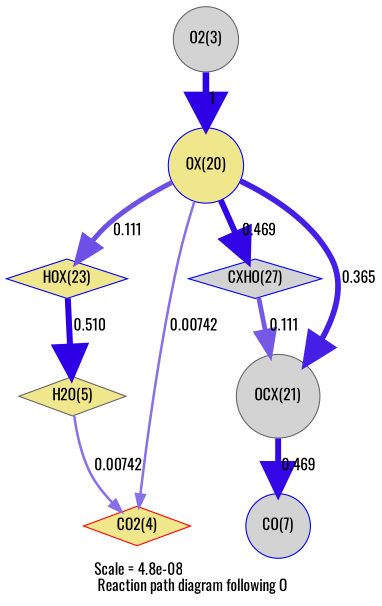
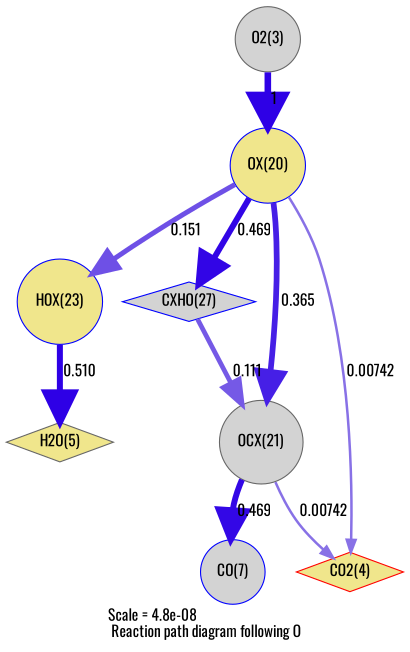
edge "OX(20)" -> "HOX(23)": label " 0.111" -> " 0.151"
node "HOX(23)": shape diamond -> circle
edge "H2O(5)" -> "CO2(4)": now "OCX(21)" -> "CO2(4)"
